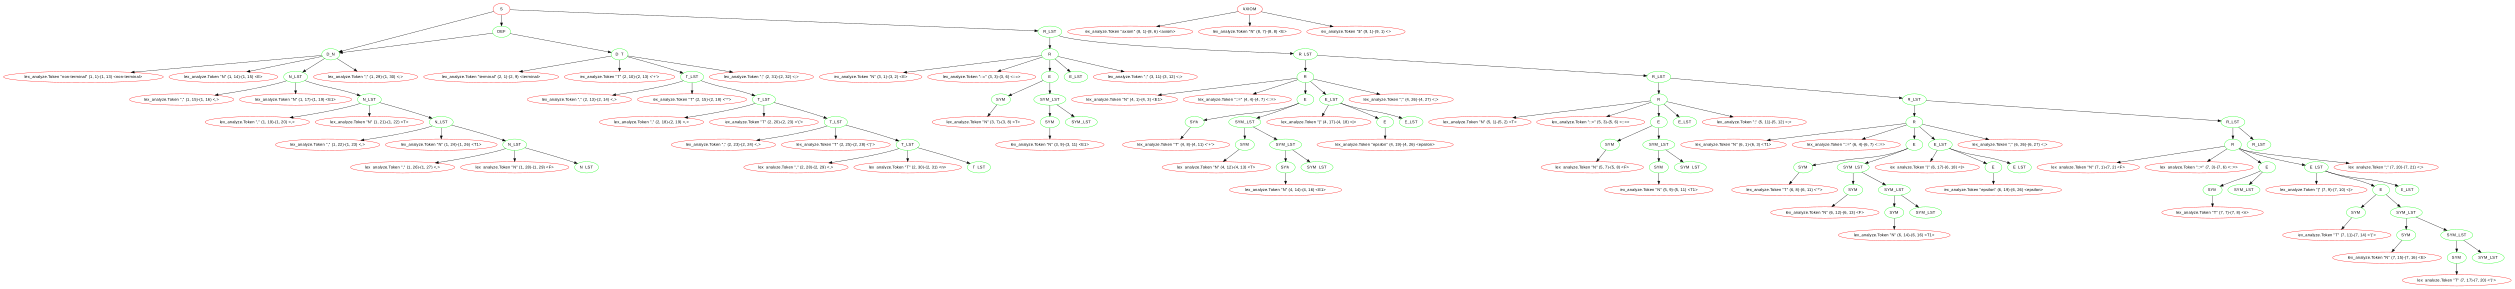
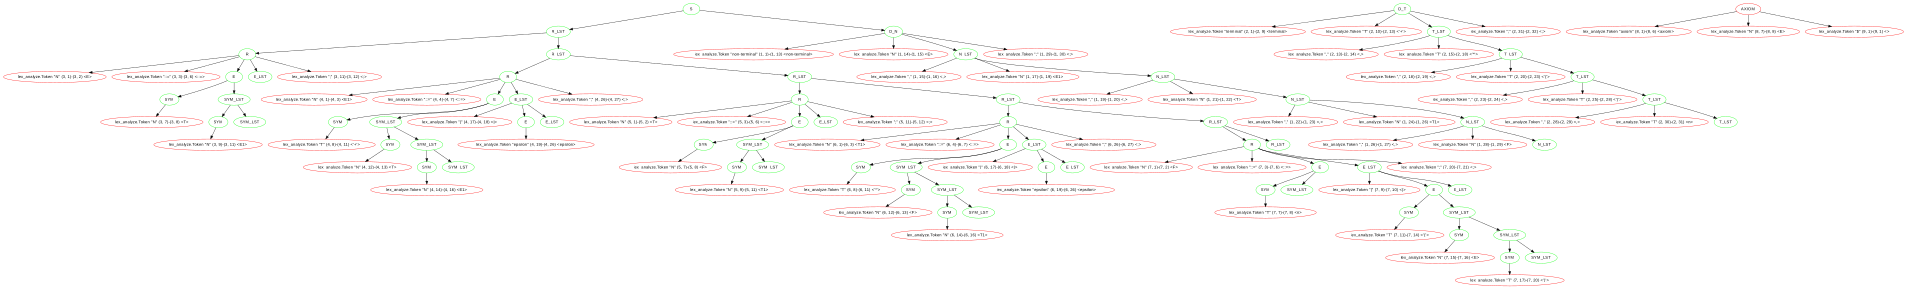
node "S": color red -> green
node "DEF": removed
